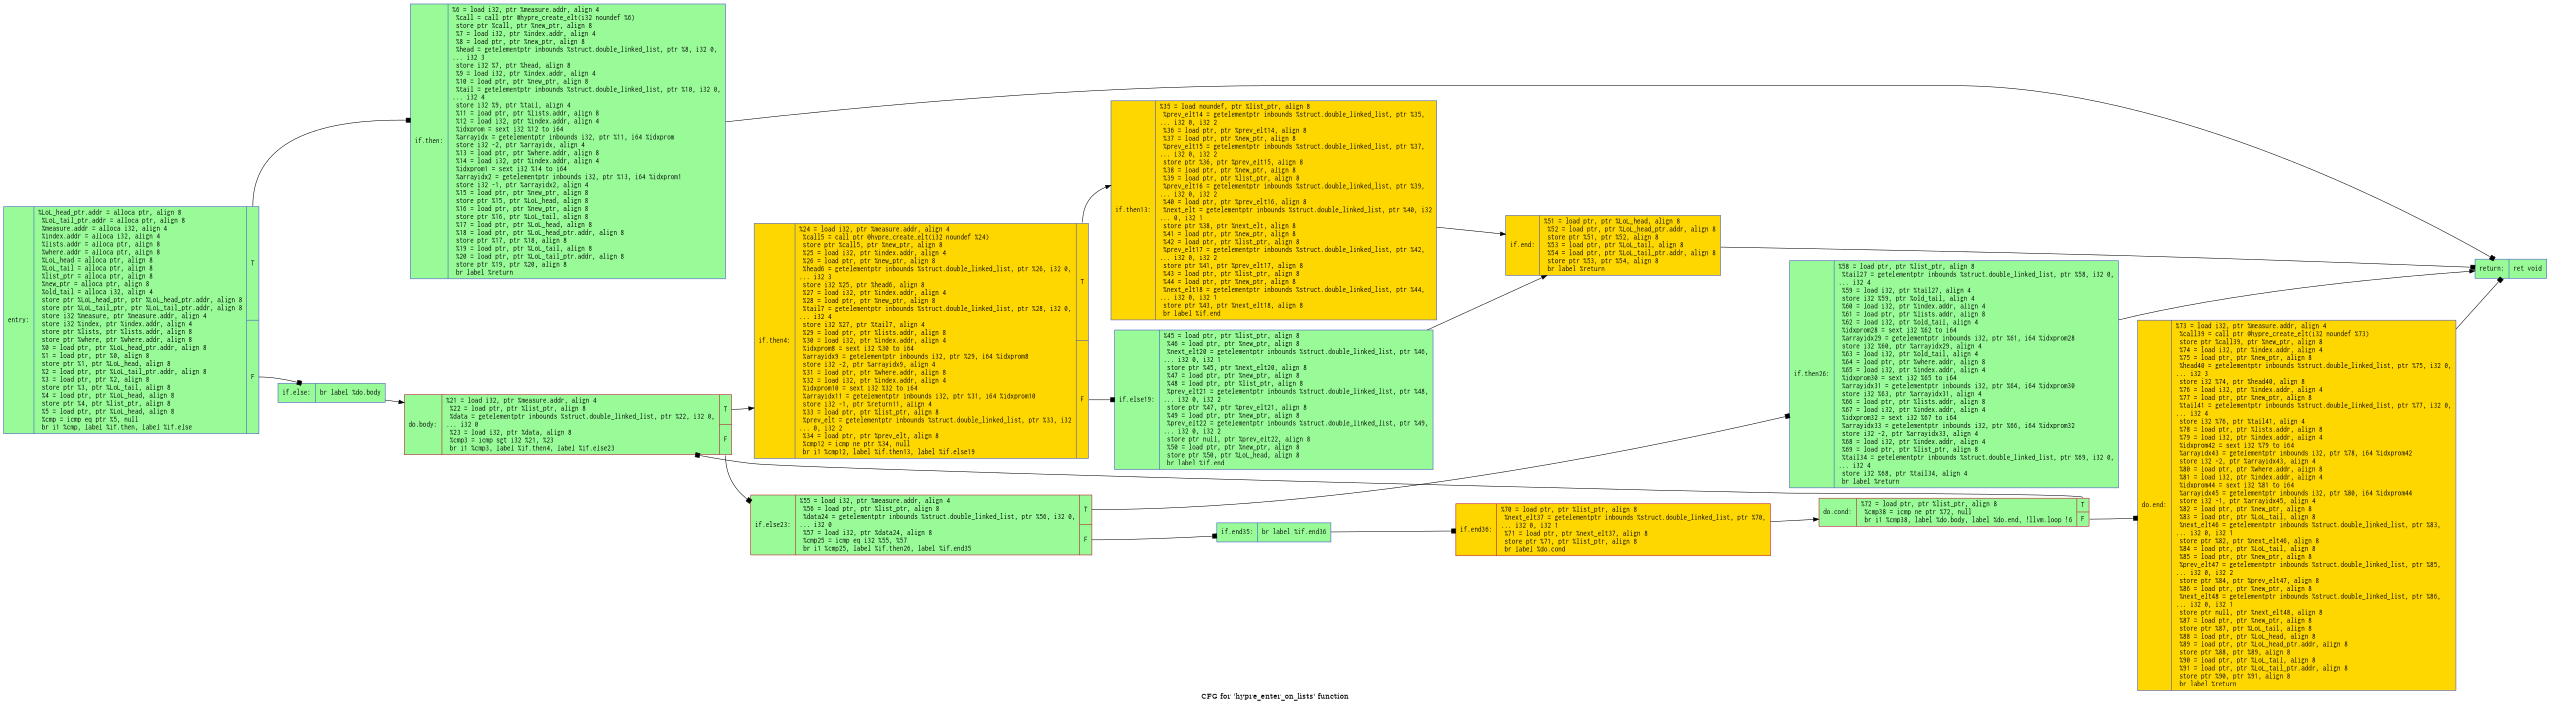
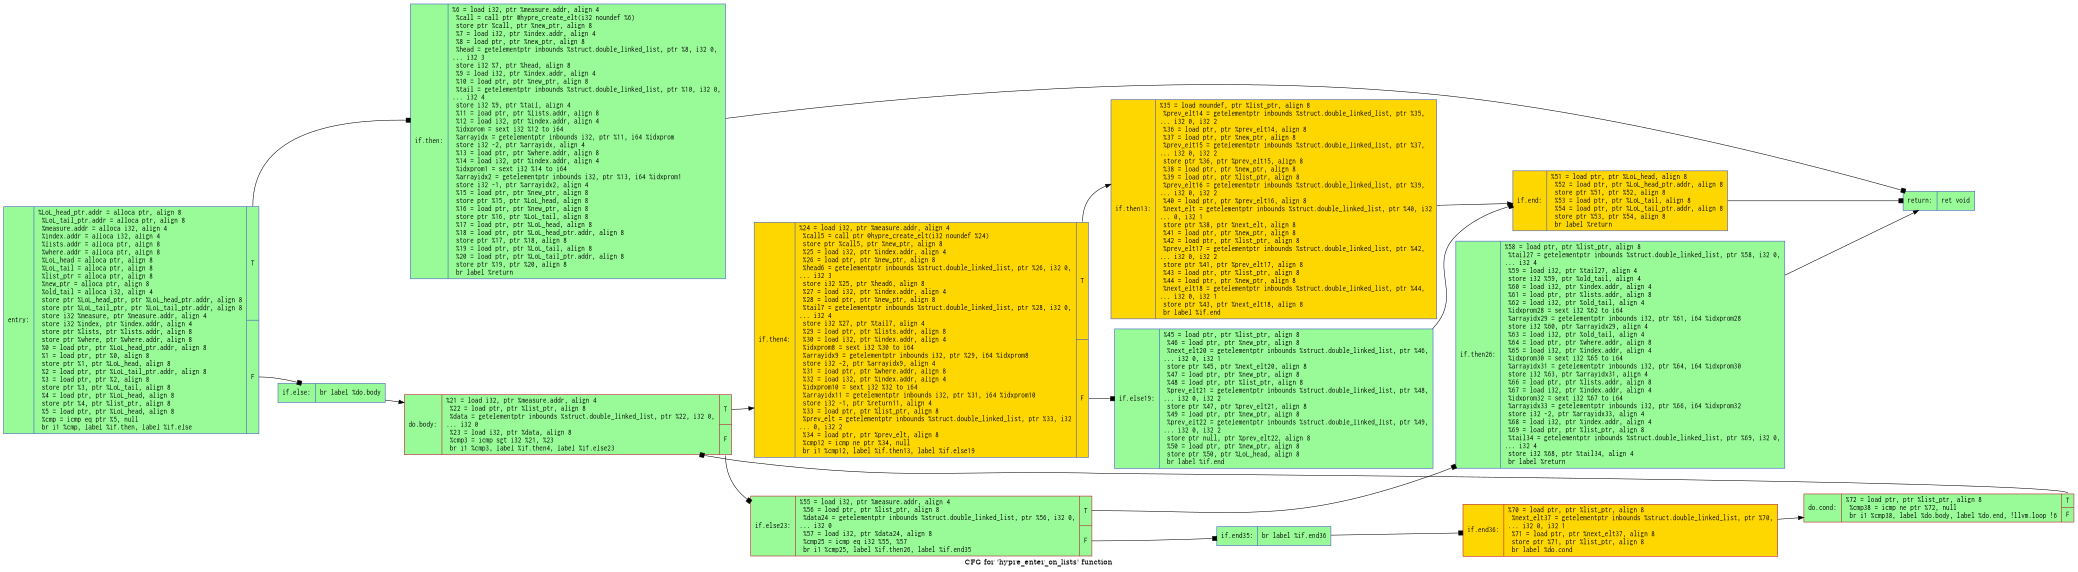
edge "if.else19:" -> "if.end:": arrowhead normal -> box
node "do.end:": removed
